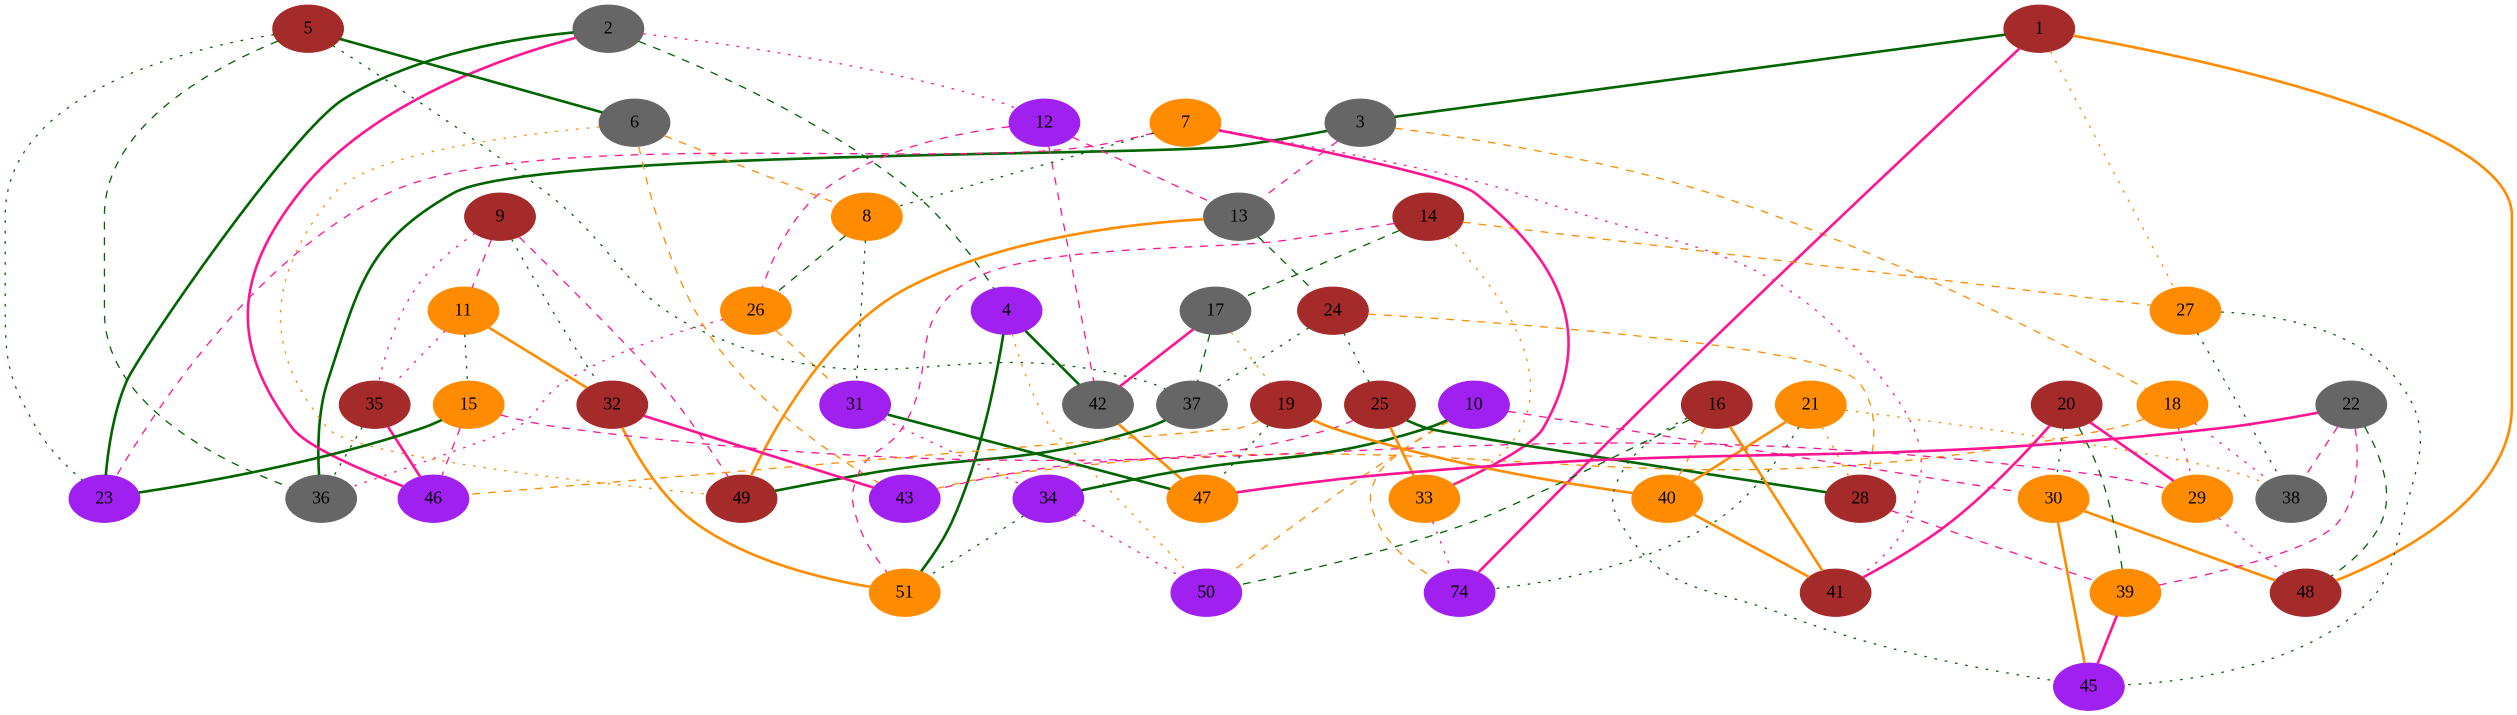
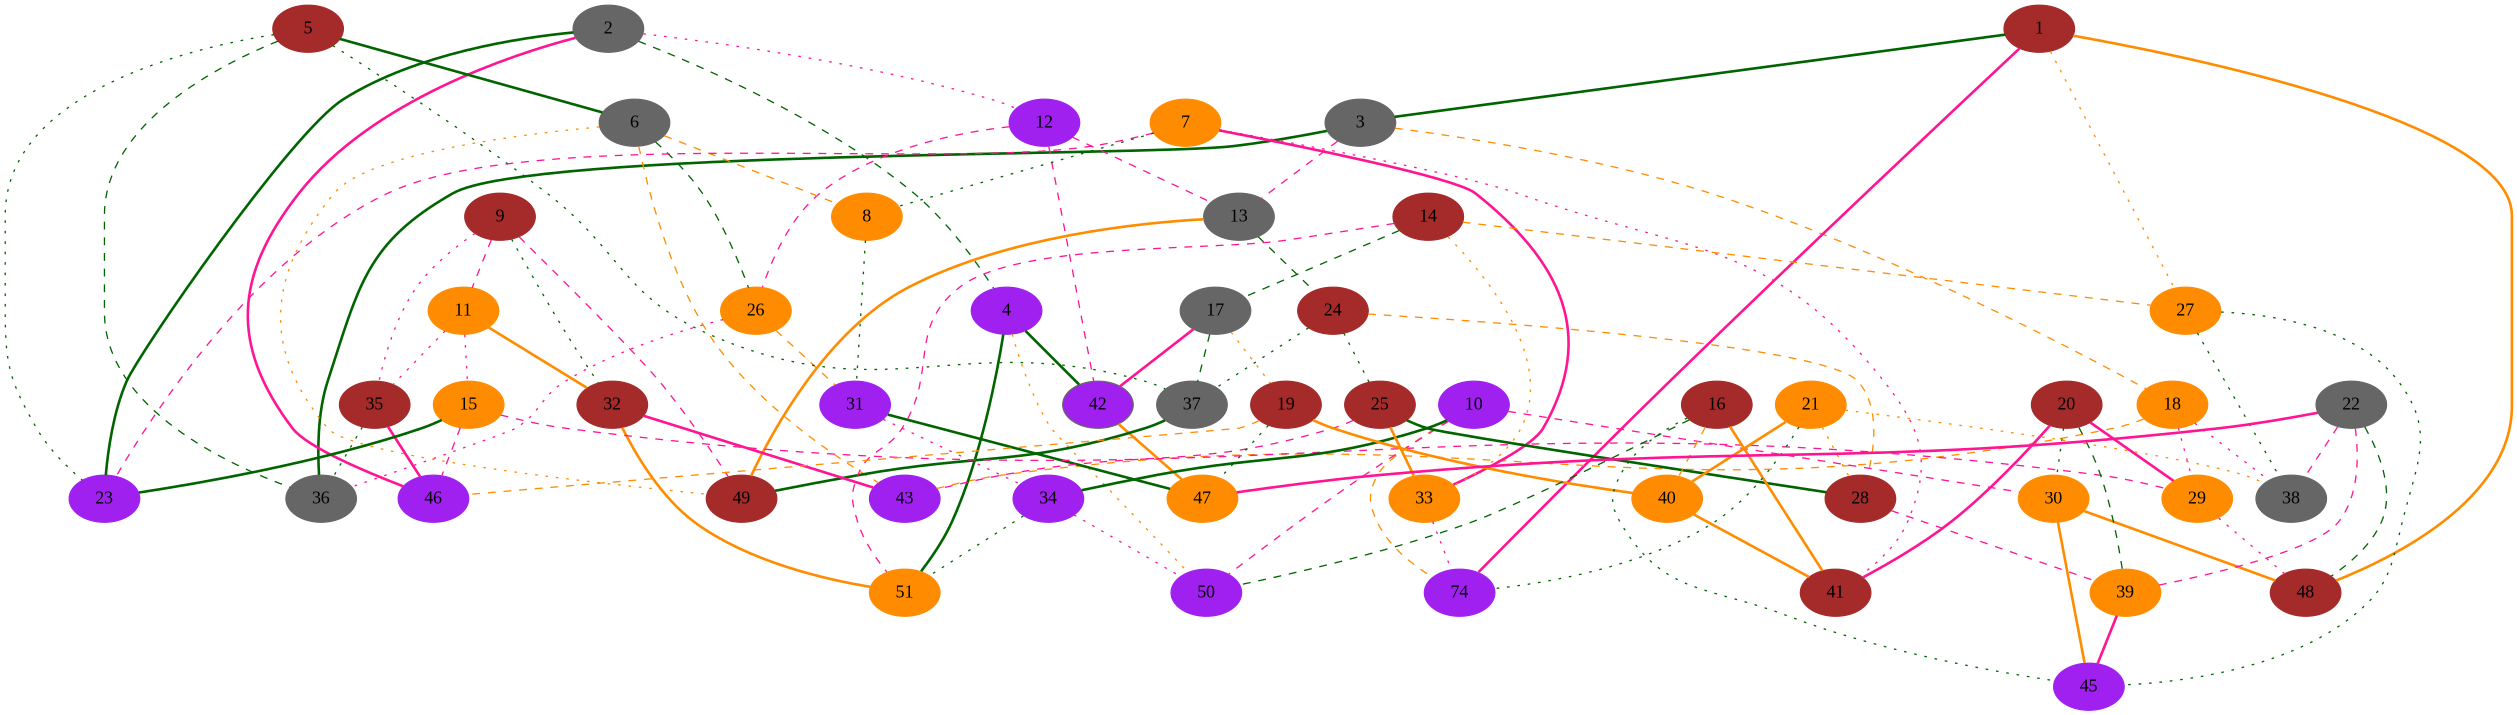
edge "8" -- "26": now "6" -- "26"
edge "11" -- "15": color darkgreen -> deeppink
node "42": fillcolor gray40 -> purple
edge "10" -- "50": color darkorange -> deeppink
